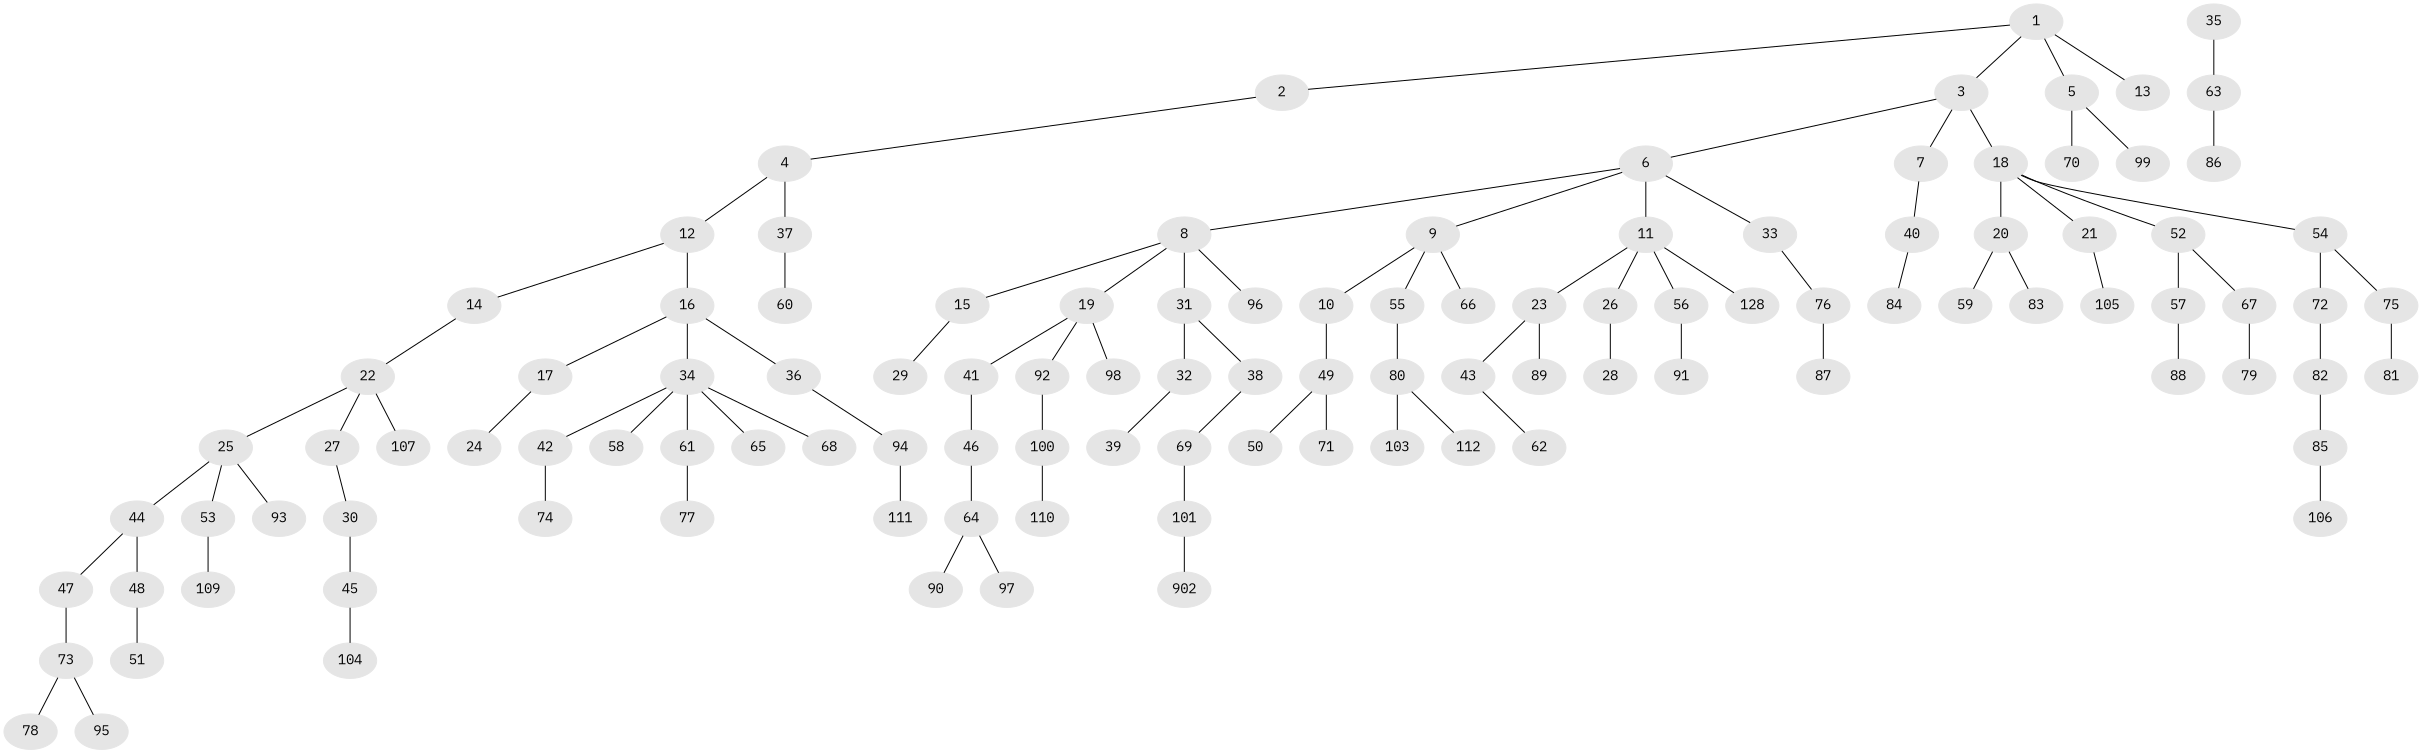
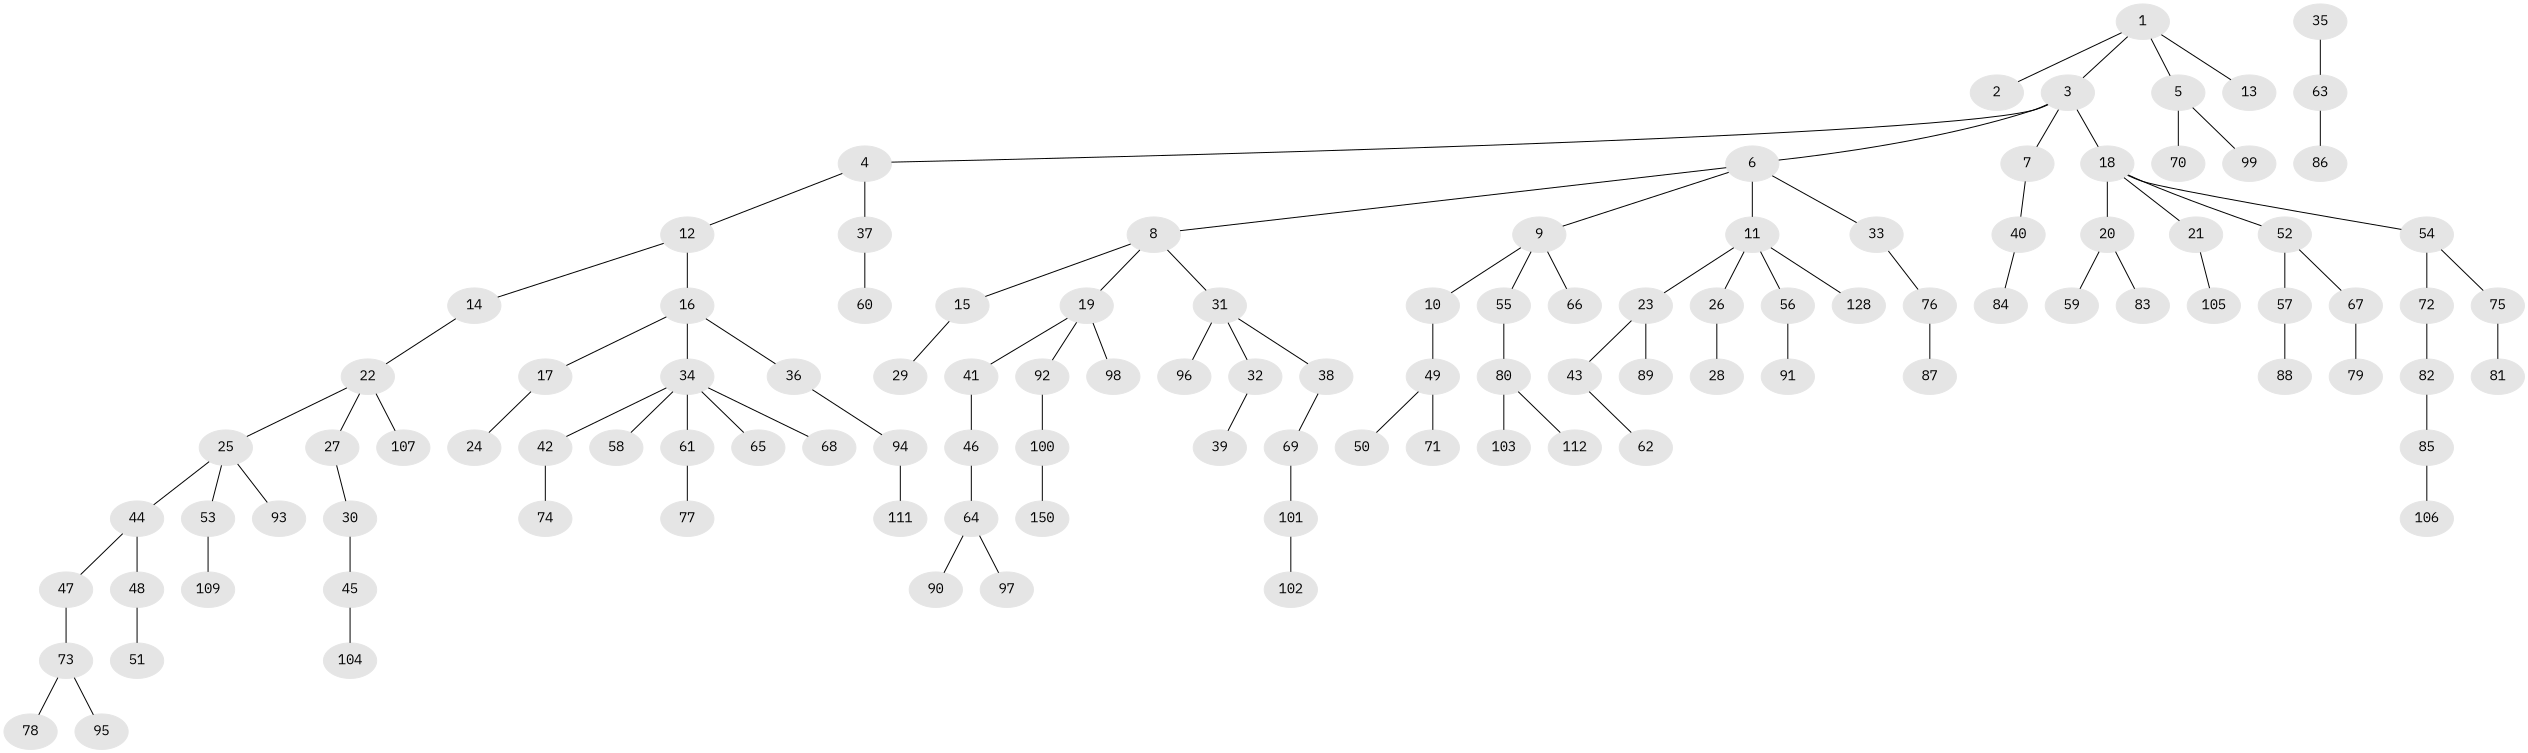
edge "2" -- "4": now "3" -- "4"
edge "8" -- "96": now "31" -- "96"
node "110": label "110" -> "150"
node "902": label "902" -> "102"
